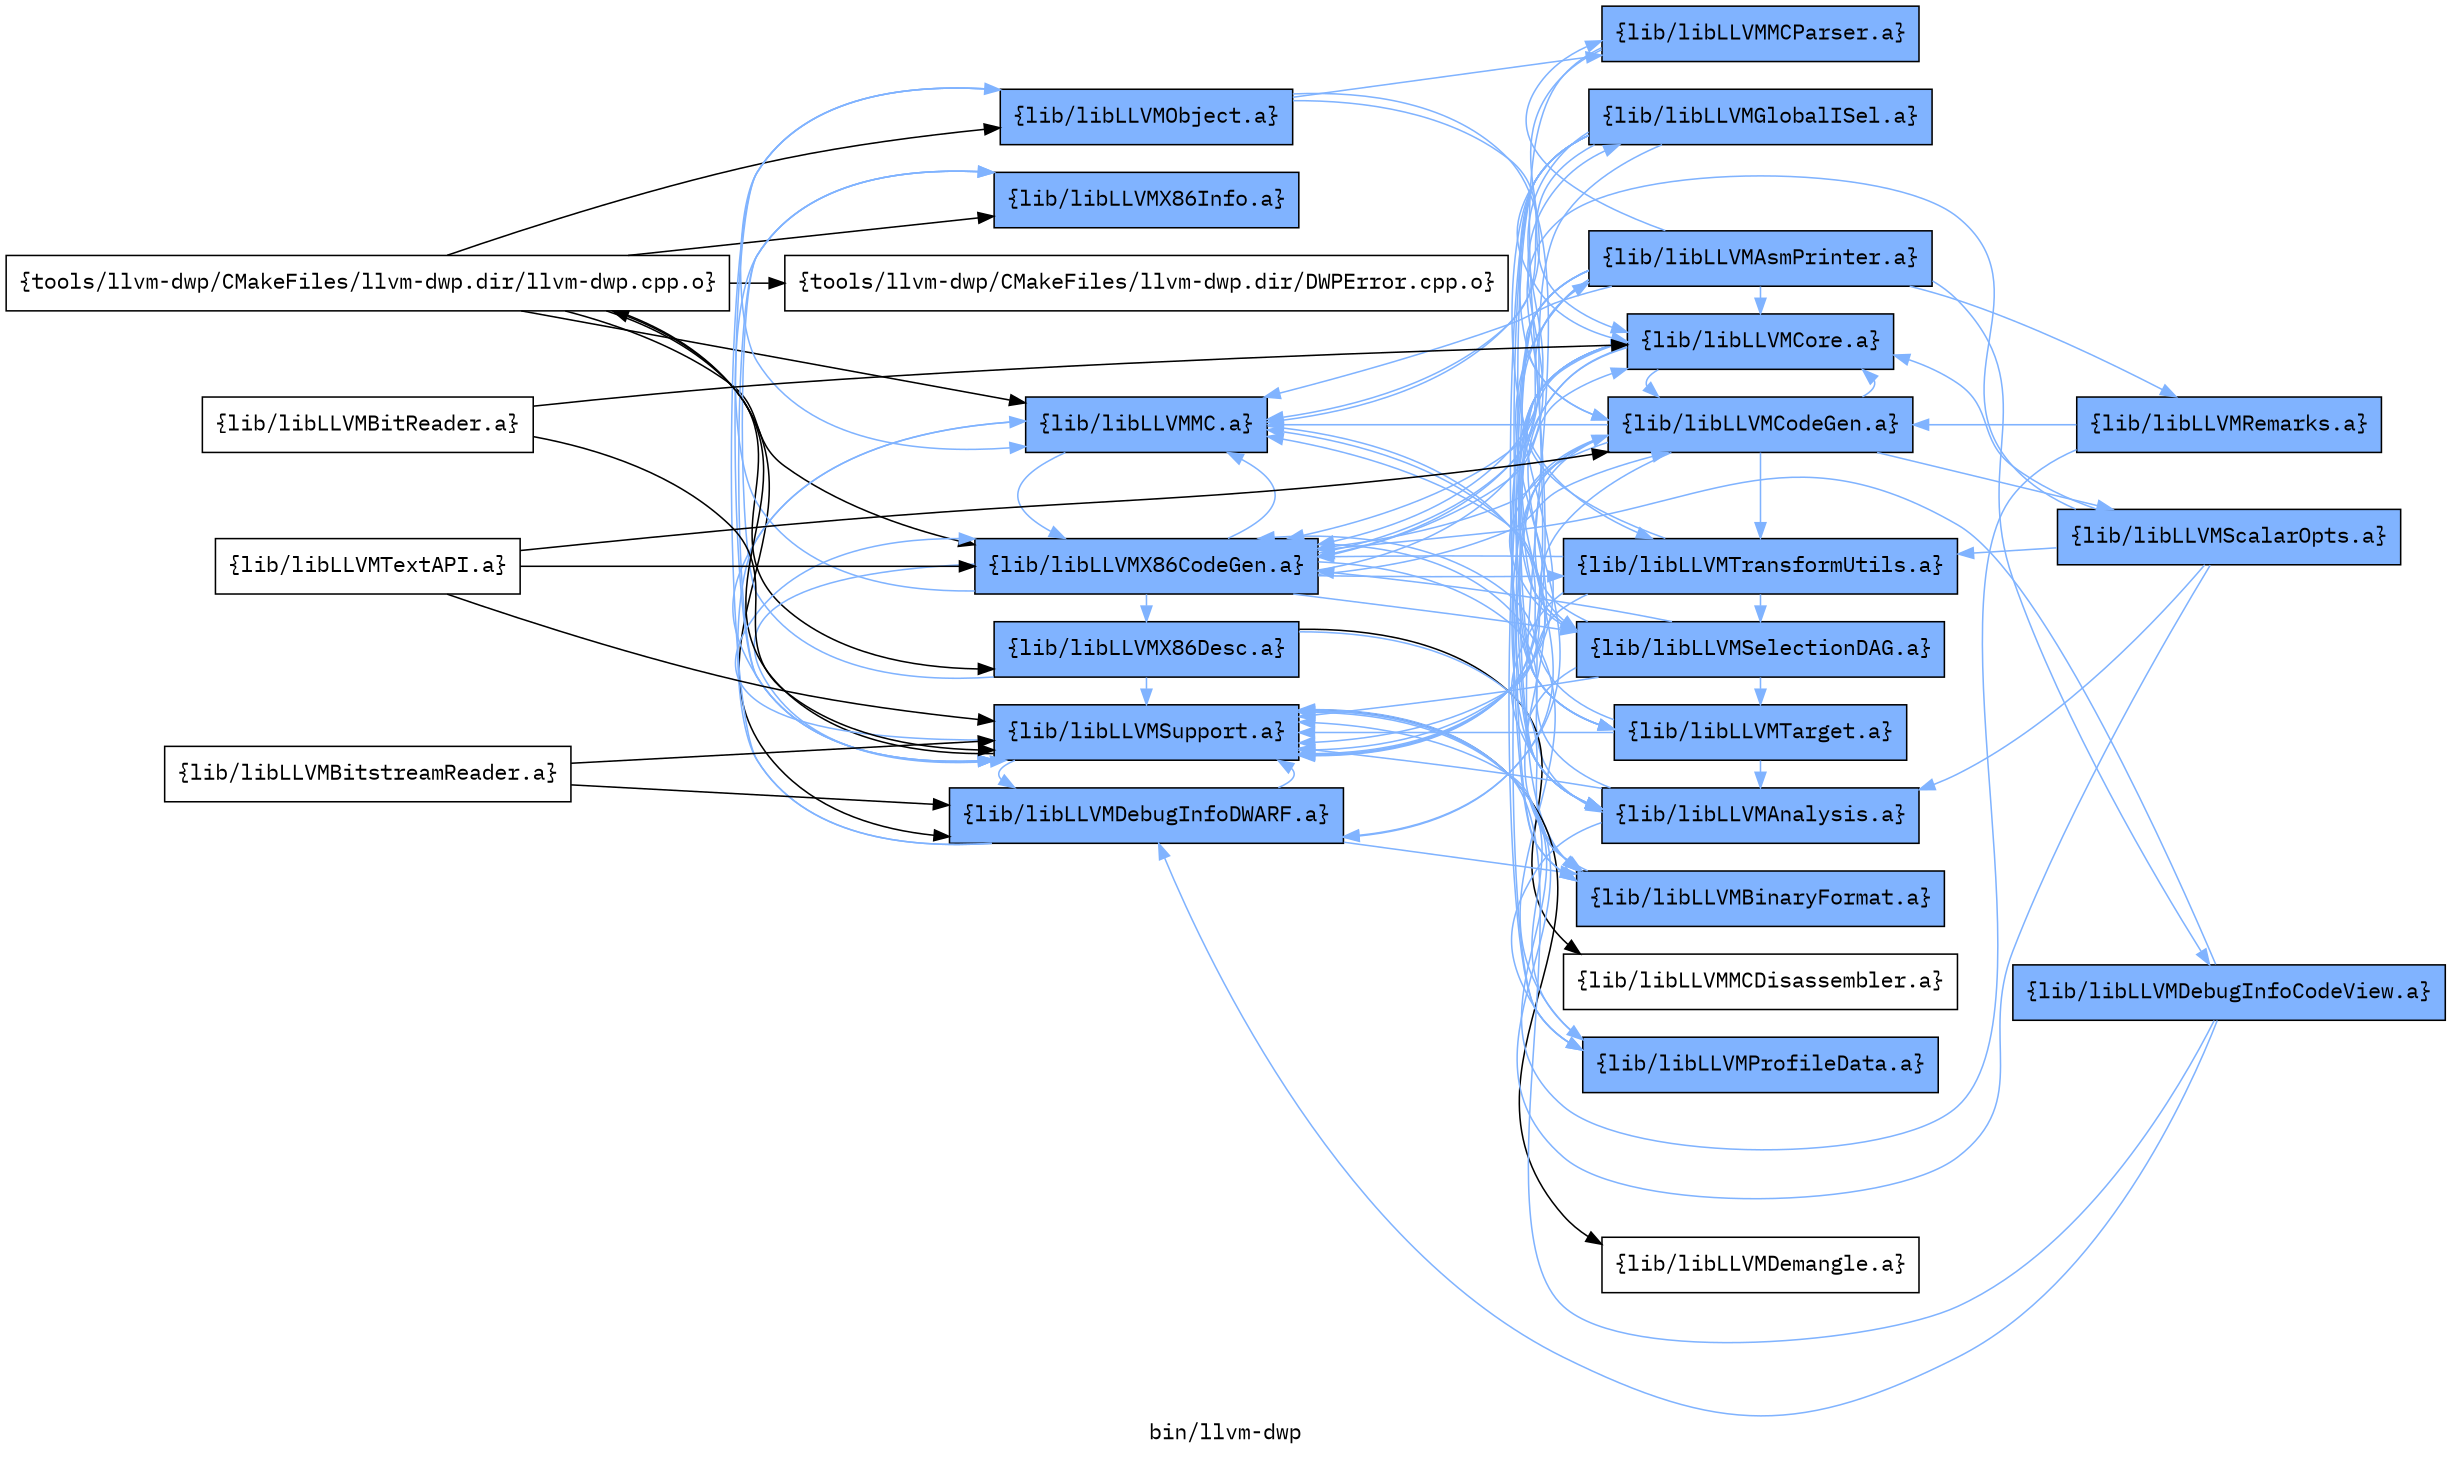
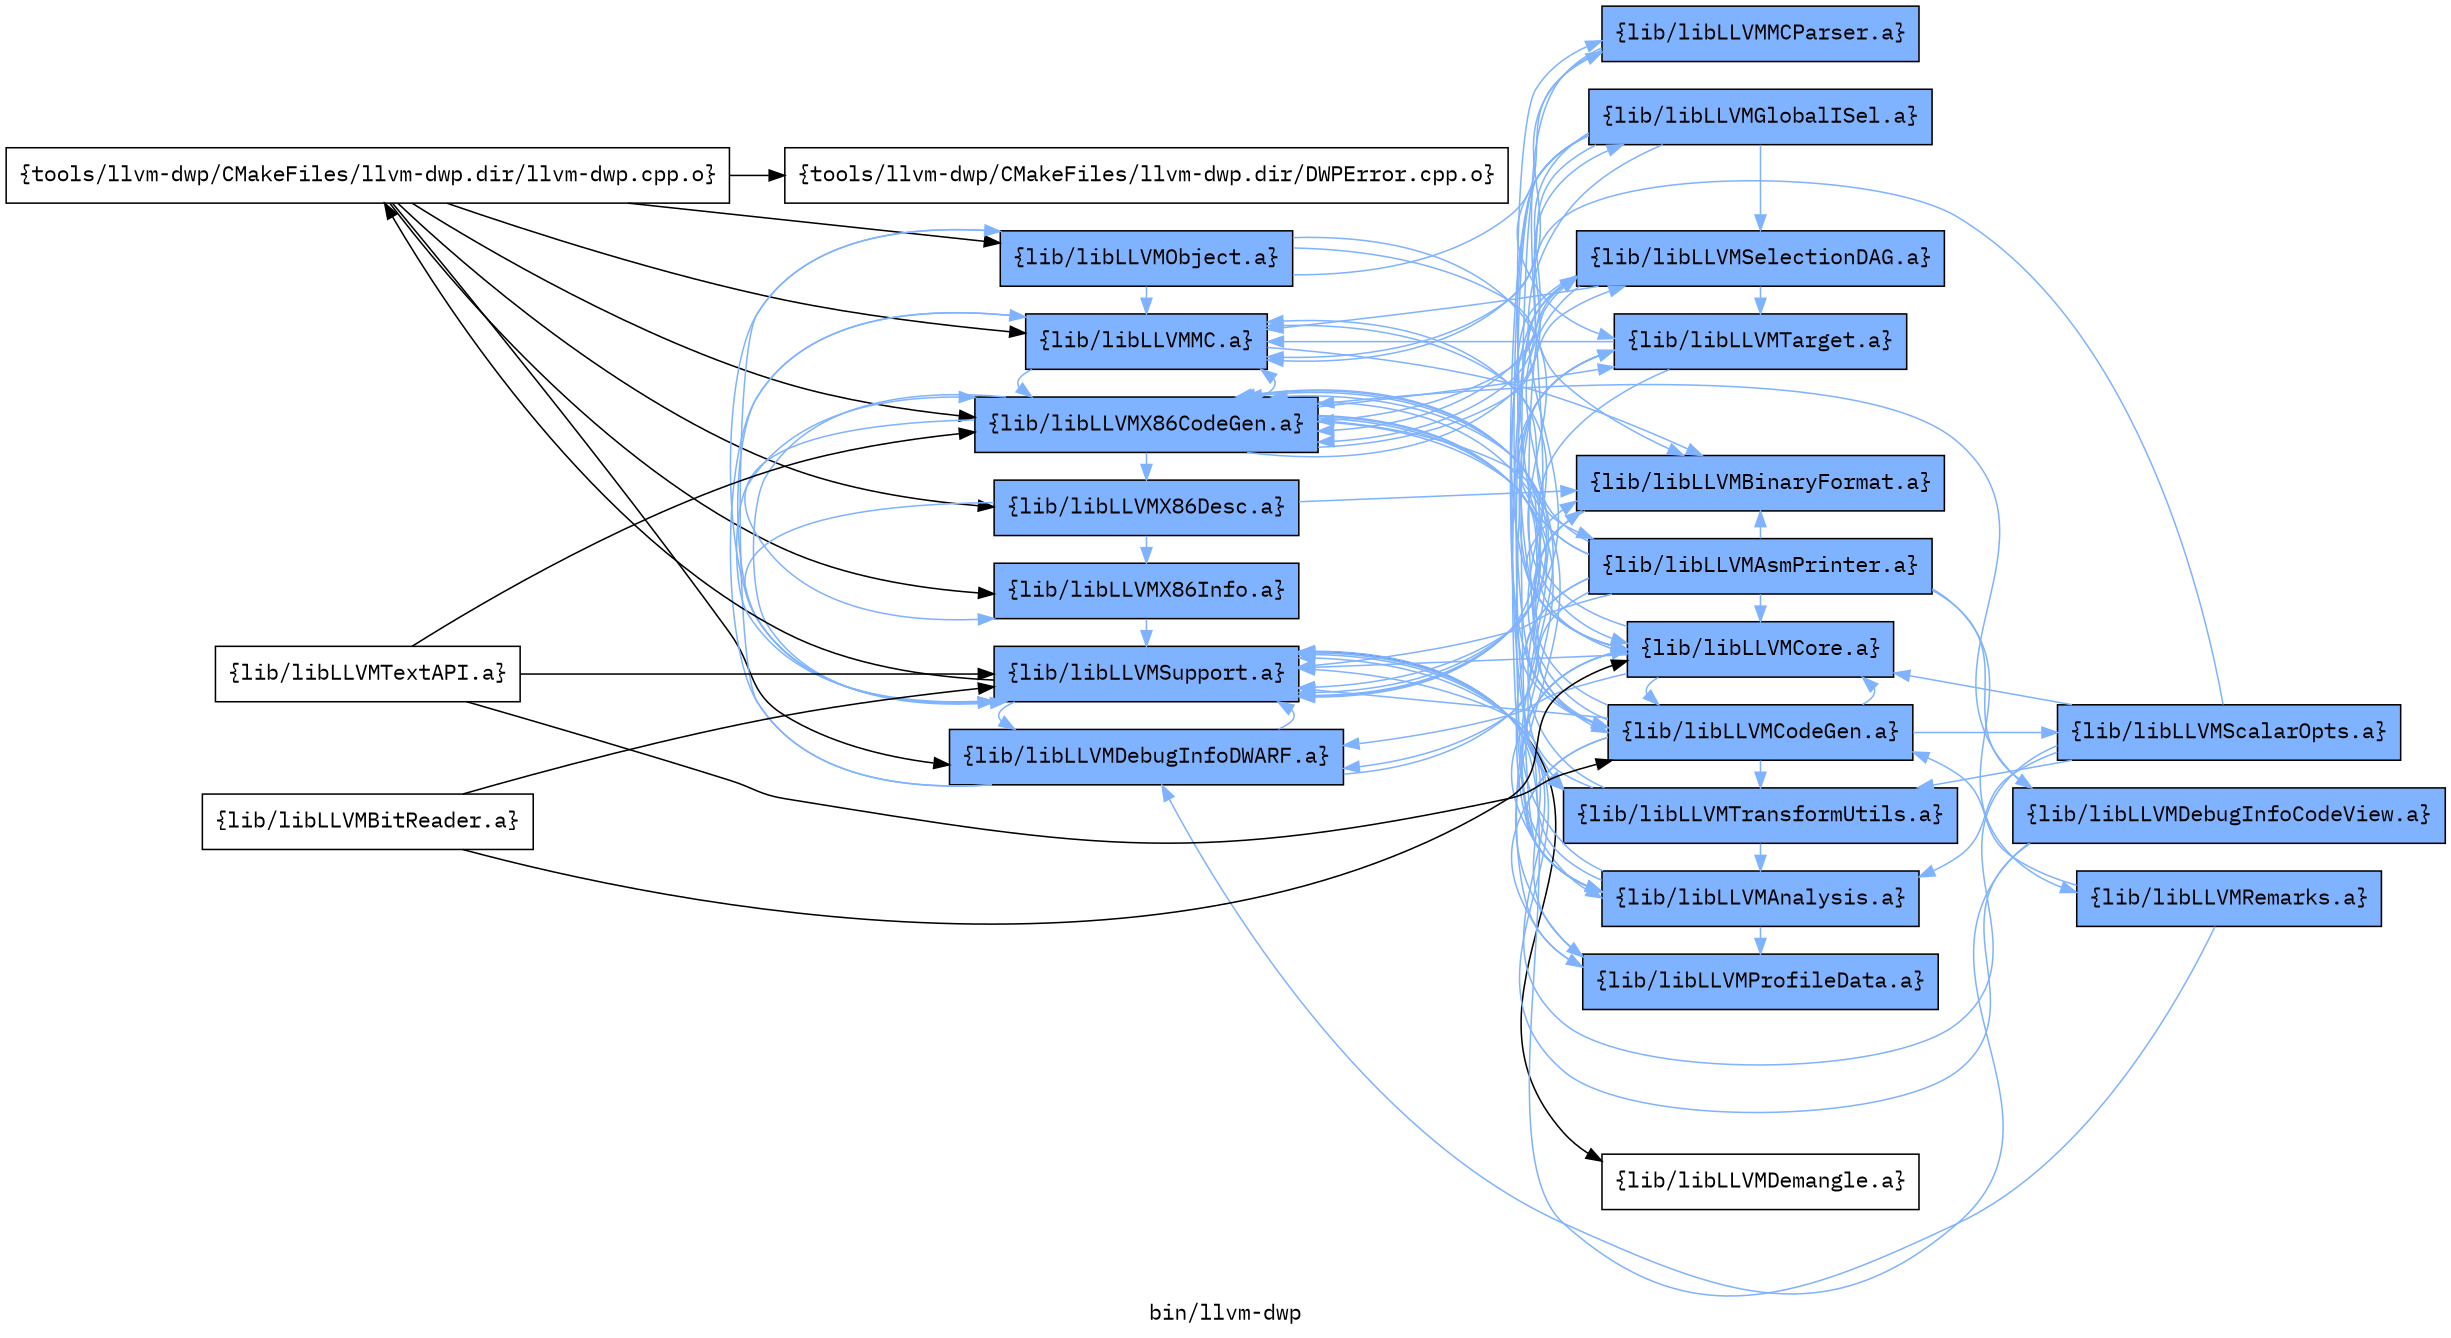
edge "{lib/libLLVMX86CodeGen.a}" -> "{lib/libLLVMTarget.a}": added
node "{lib/libLLVMBitstreamReader.a}": removed
node "{lib/libLLVMMCDisassembler.a}": removed
